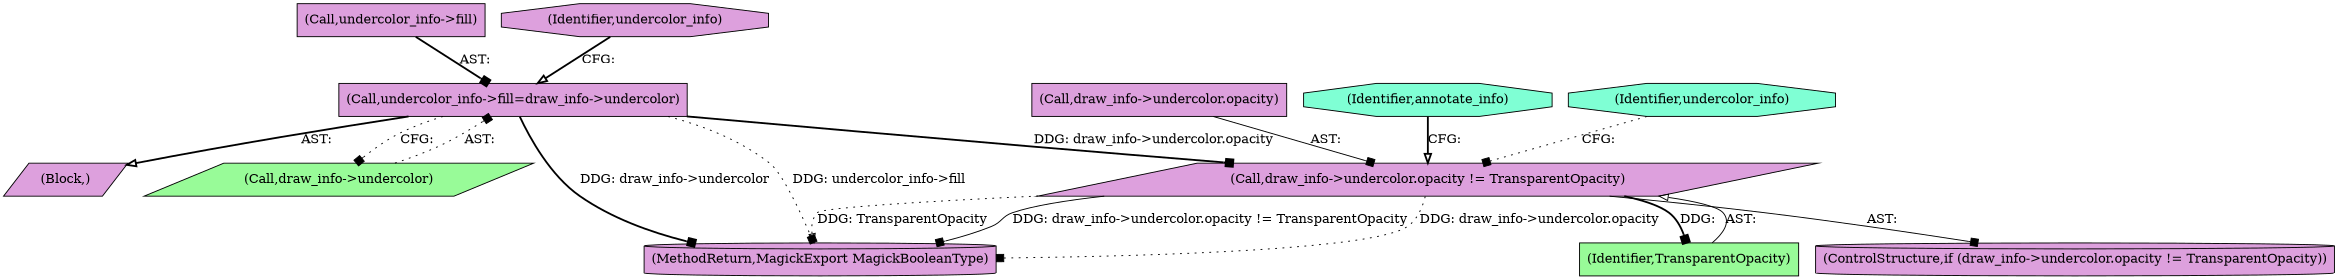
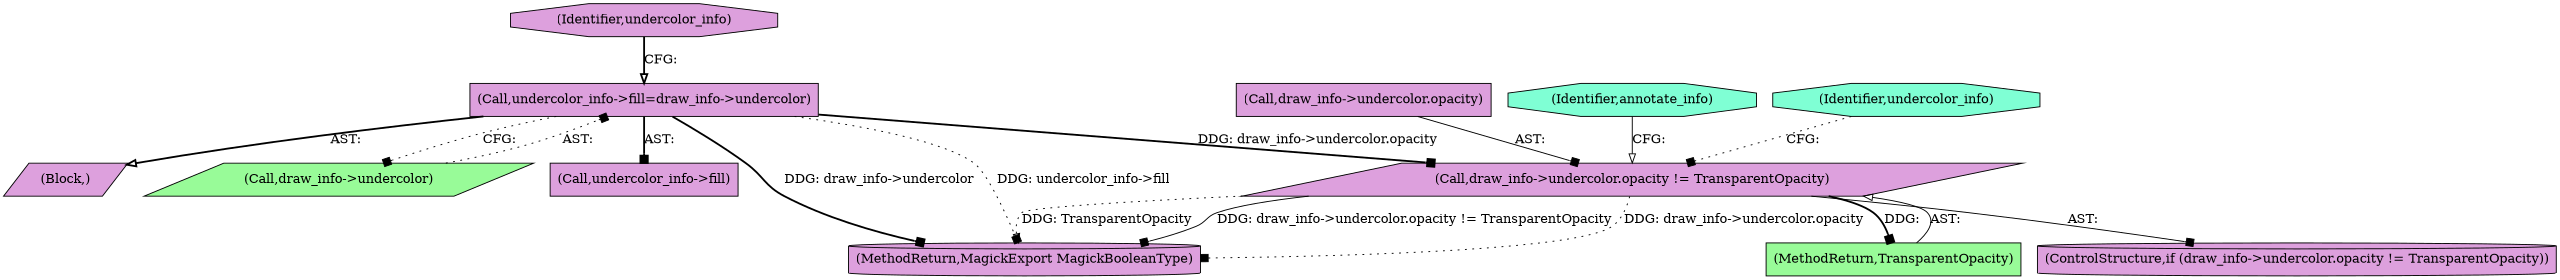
edge "(Call,undercolor_info->fill)" -> "(Call,undercolor_info->fill=draw_info->undercolor)": reversed
edge "(Identifier,annotate_info)" -> "(Call,draw_info->undercolor.opacity != TransparentOpacity)": style bold -> solid
node "(Identifier,TransparentOpacity)": label "(Identifier,TransparentOpacity)" -> "(MethodReturn,TransparentOpacity)"
